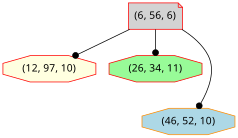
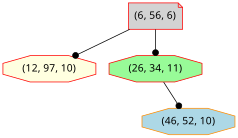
edge "(6, 56, 6)" -> "(46, 52, 10)": now "(26, 34, 11)" -> "(46, 52, 10)"
